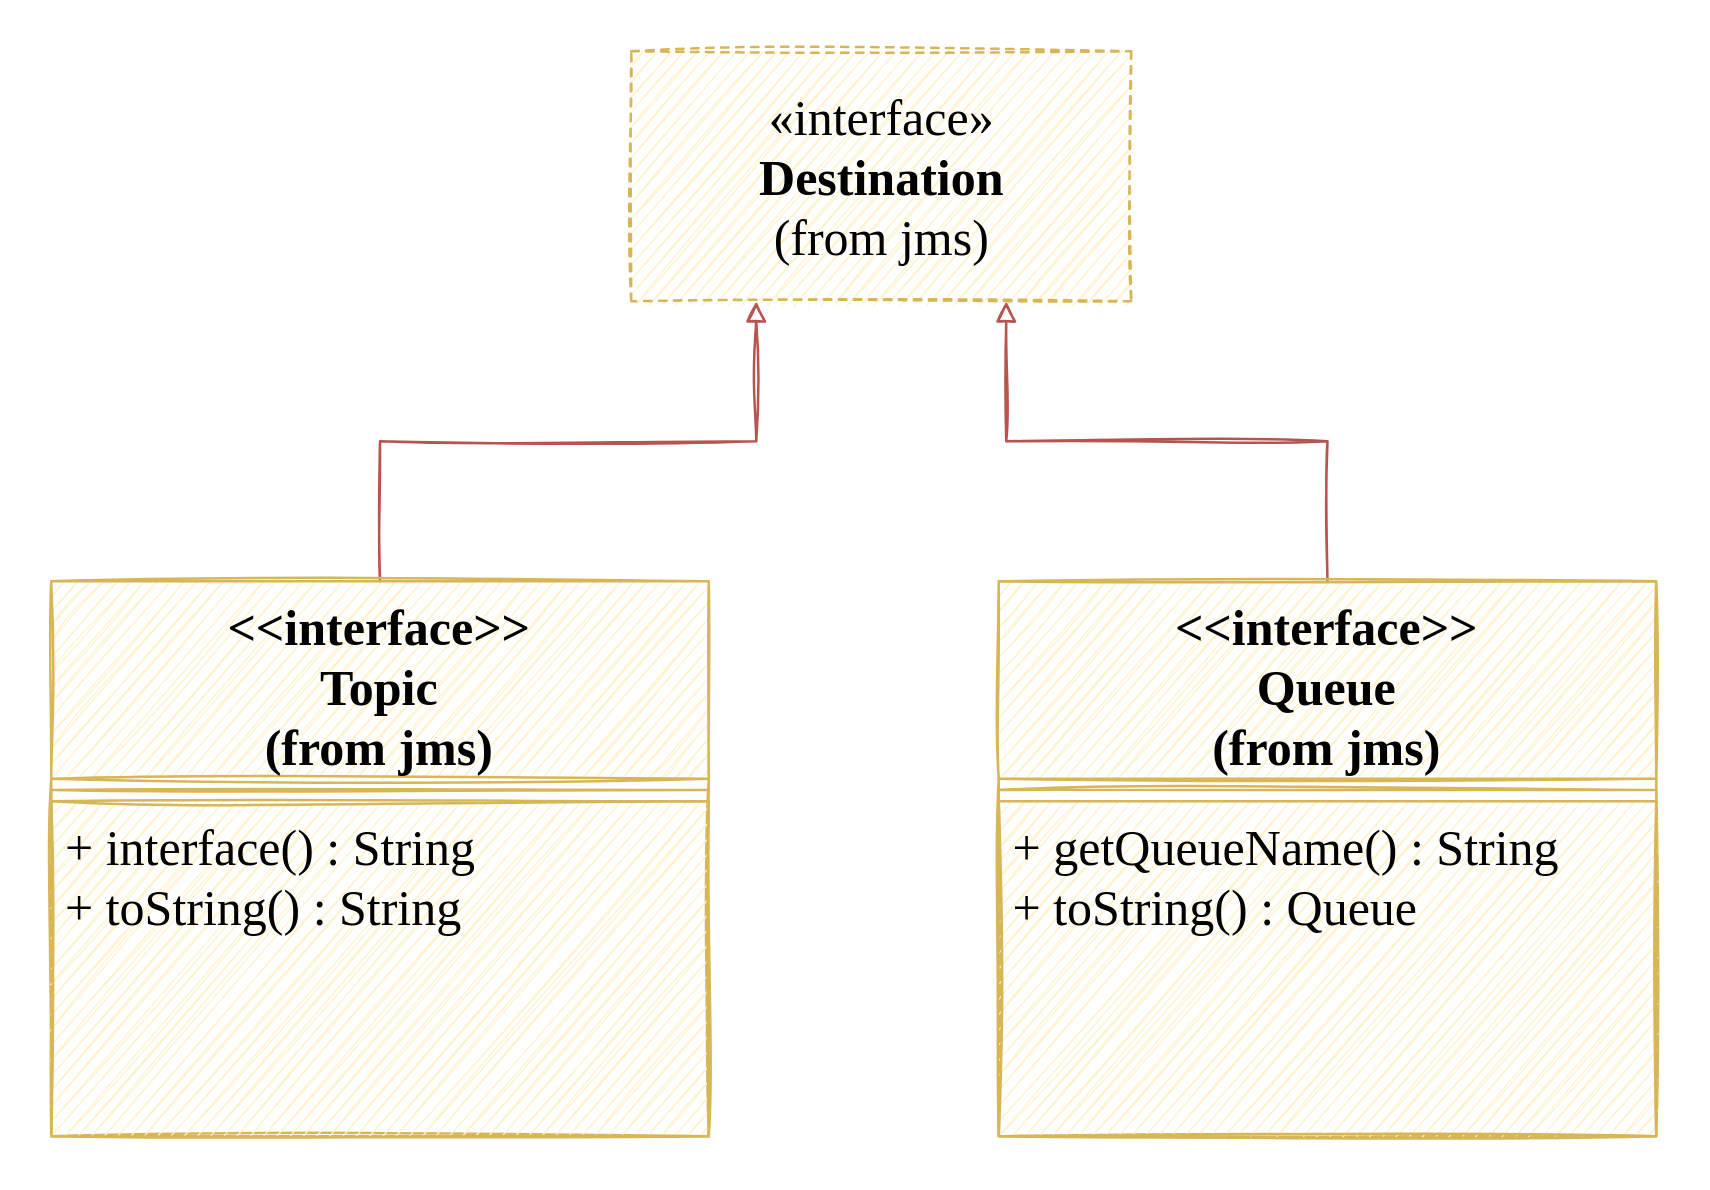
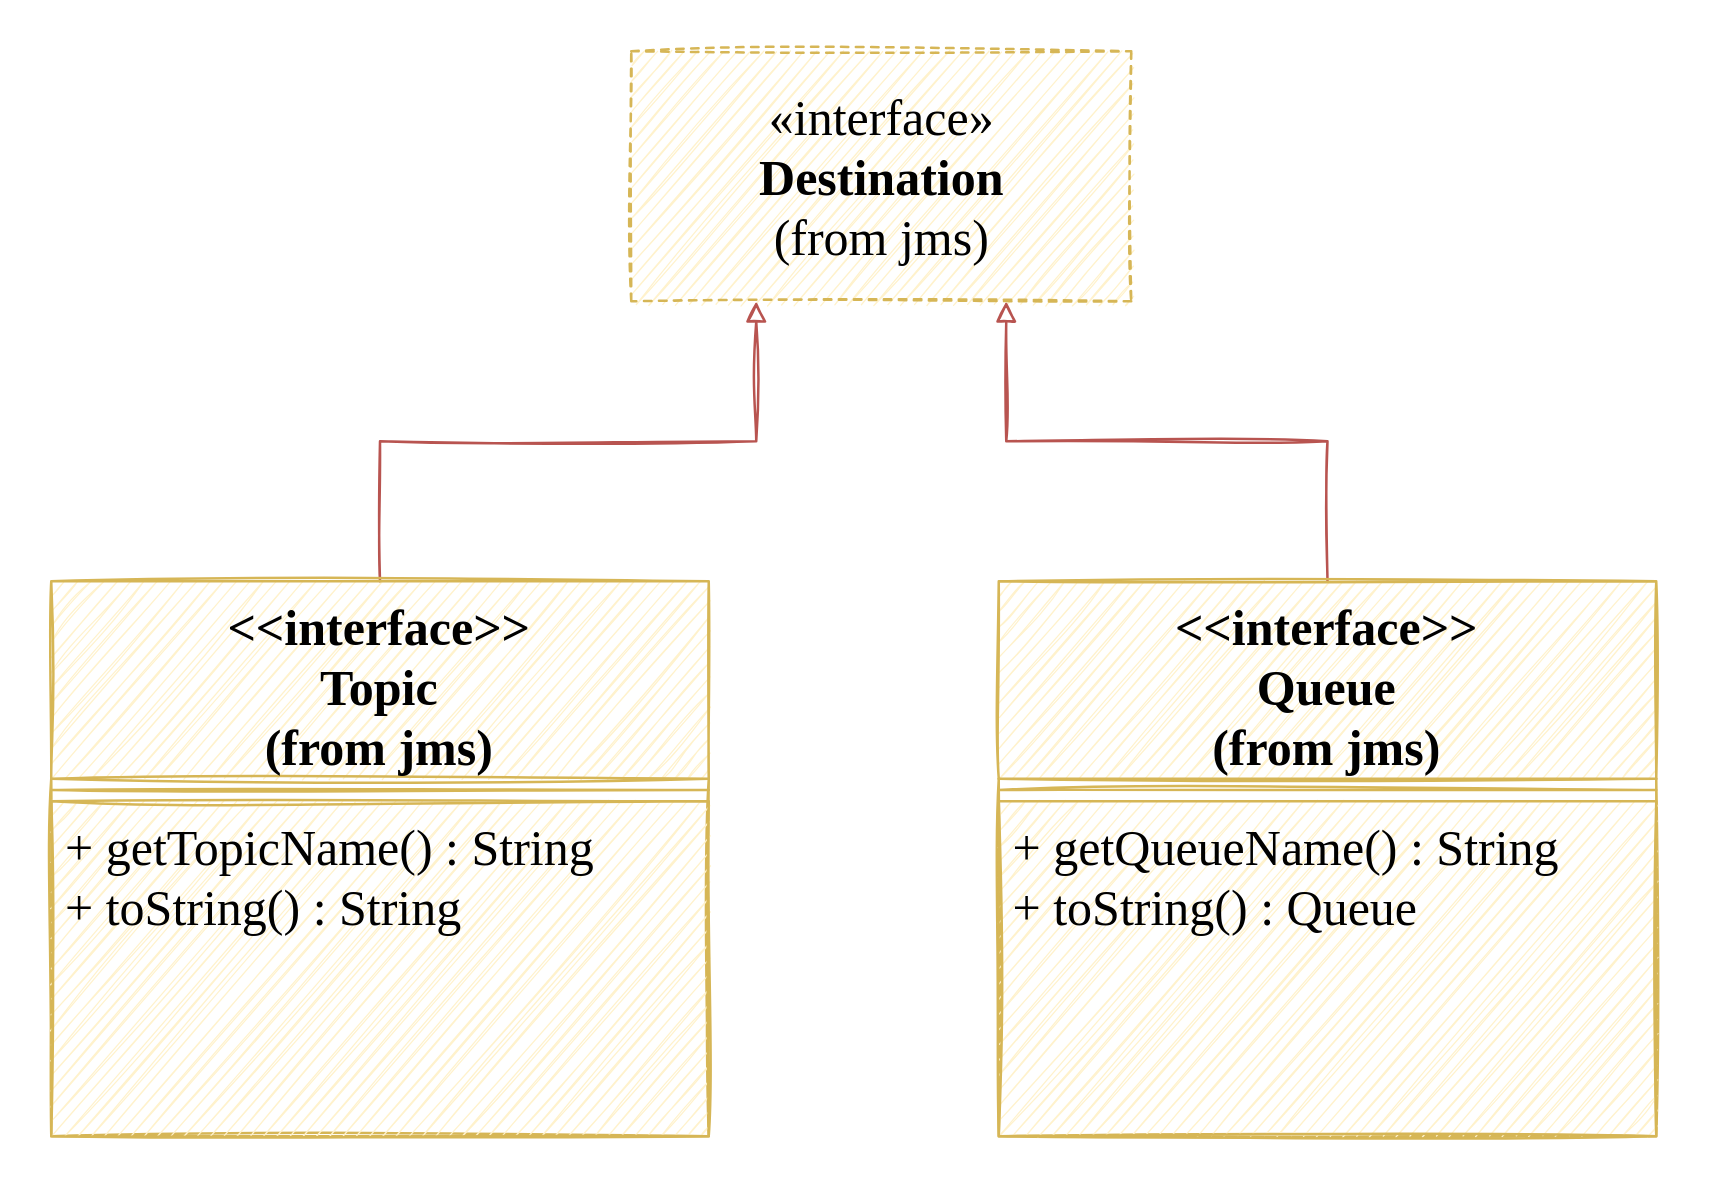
node "+ interface() : String + toString() : String": label "+ interface() : String + toString() : String" -> "+ getTopicName() : String + toString() : String"
